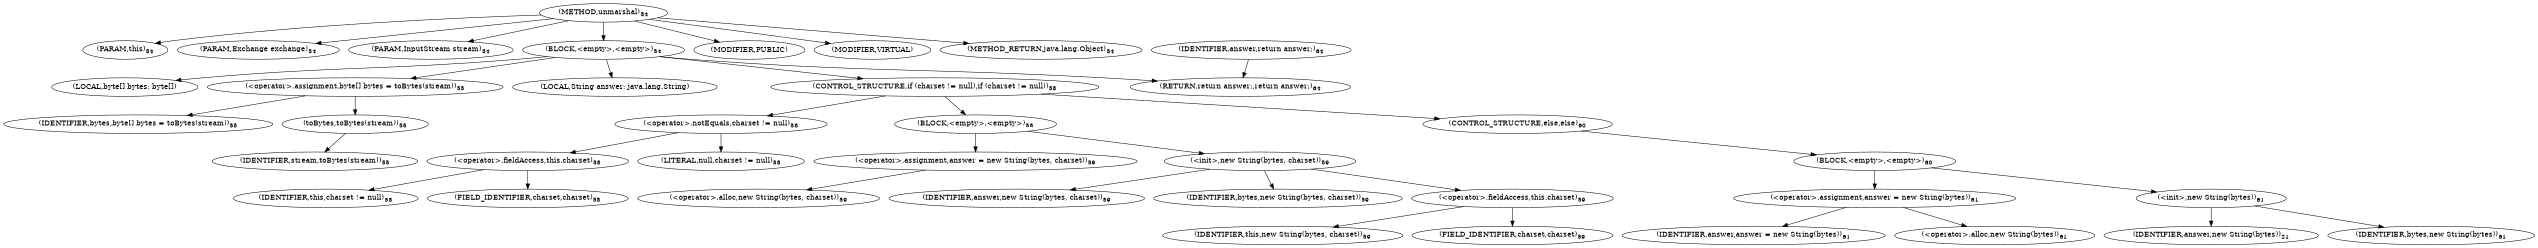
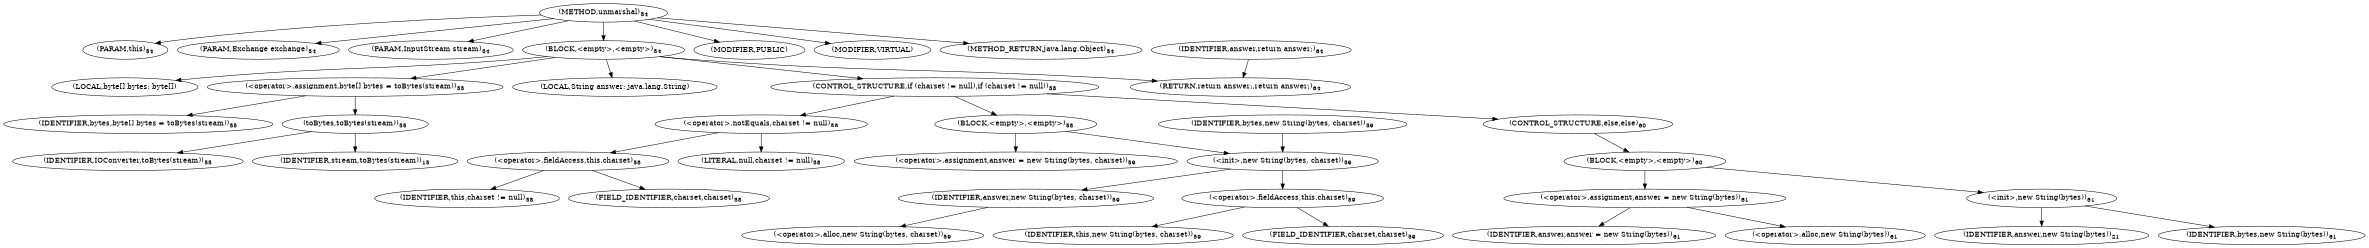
node "(IDENTIFIER,IOConverter,toBytes(stream))": added
node "(IDENTIFIER,stream,toBytes(stream))": text "55" -> "15"
edge "(<init>,new String(bytes, charset))" -> "(IDENTIFIER,bytes,new String(bytes, charset))": reversed
edge "(<operator>.assignment,answer = new String(bytes, charset))" -> "(<operator>.alloc,new String(bytes, charset))": now "(IDENTIFIER,answer,new String(bytes, charset))" -> "(<operator>.alloc,new String(bytes, charset))"
